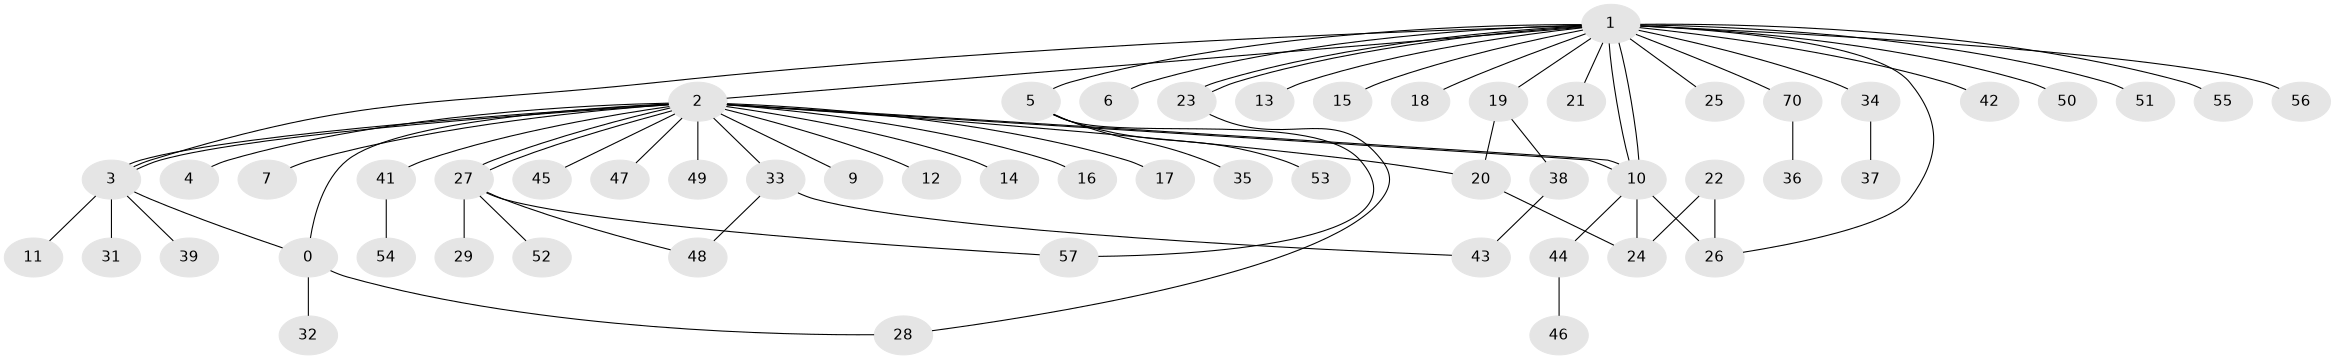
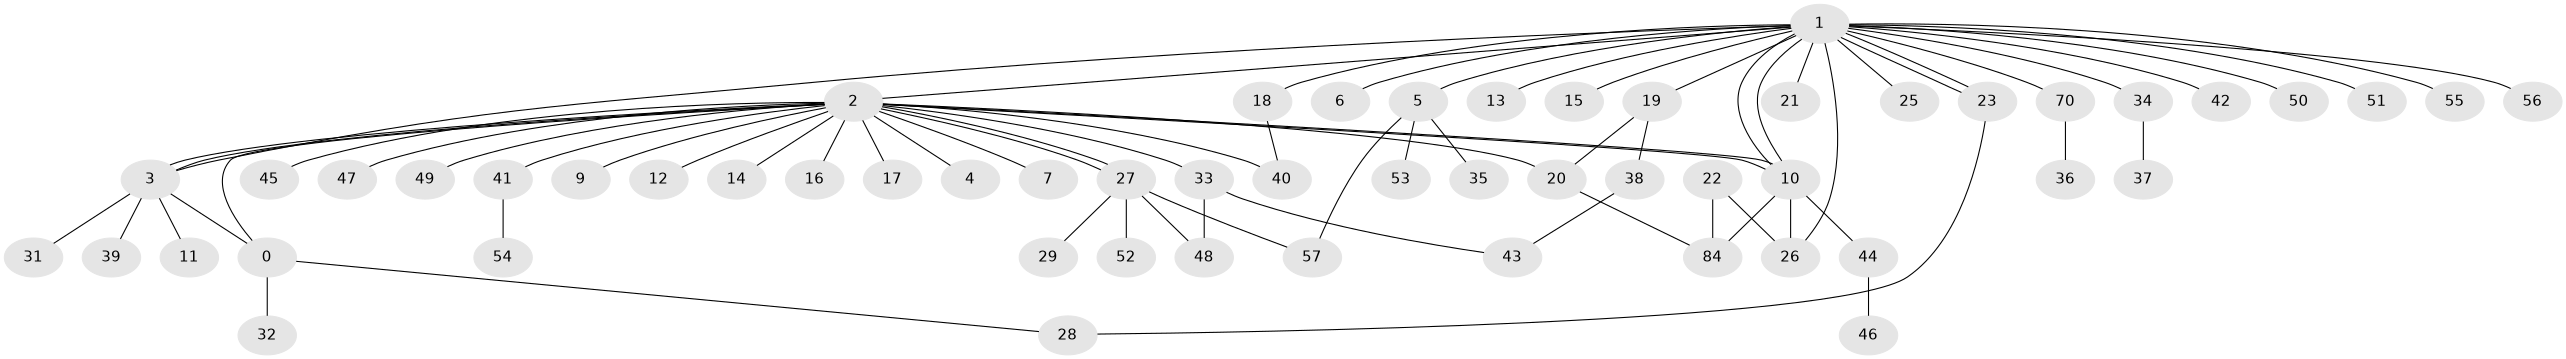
node "40": added
node "24": label "24" -> "84"
